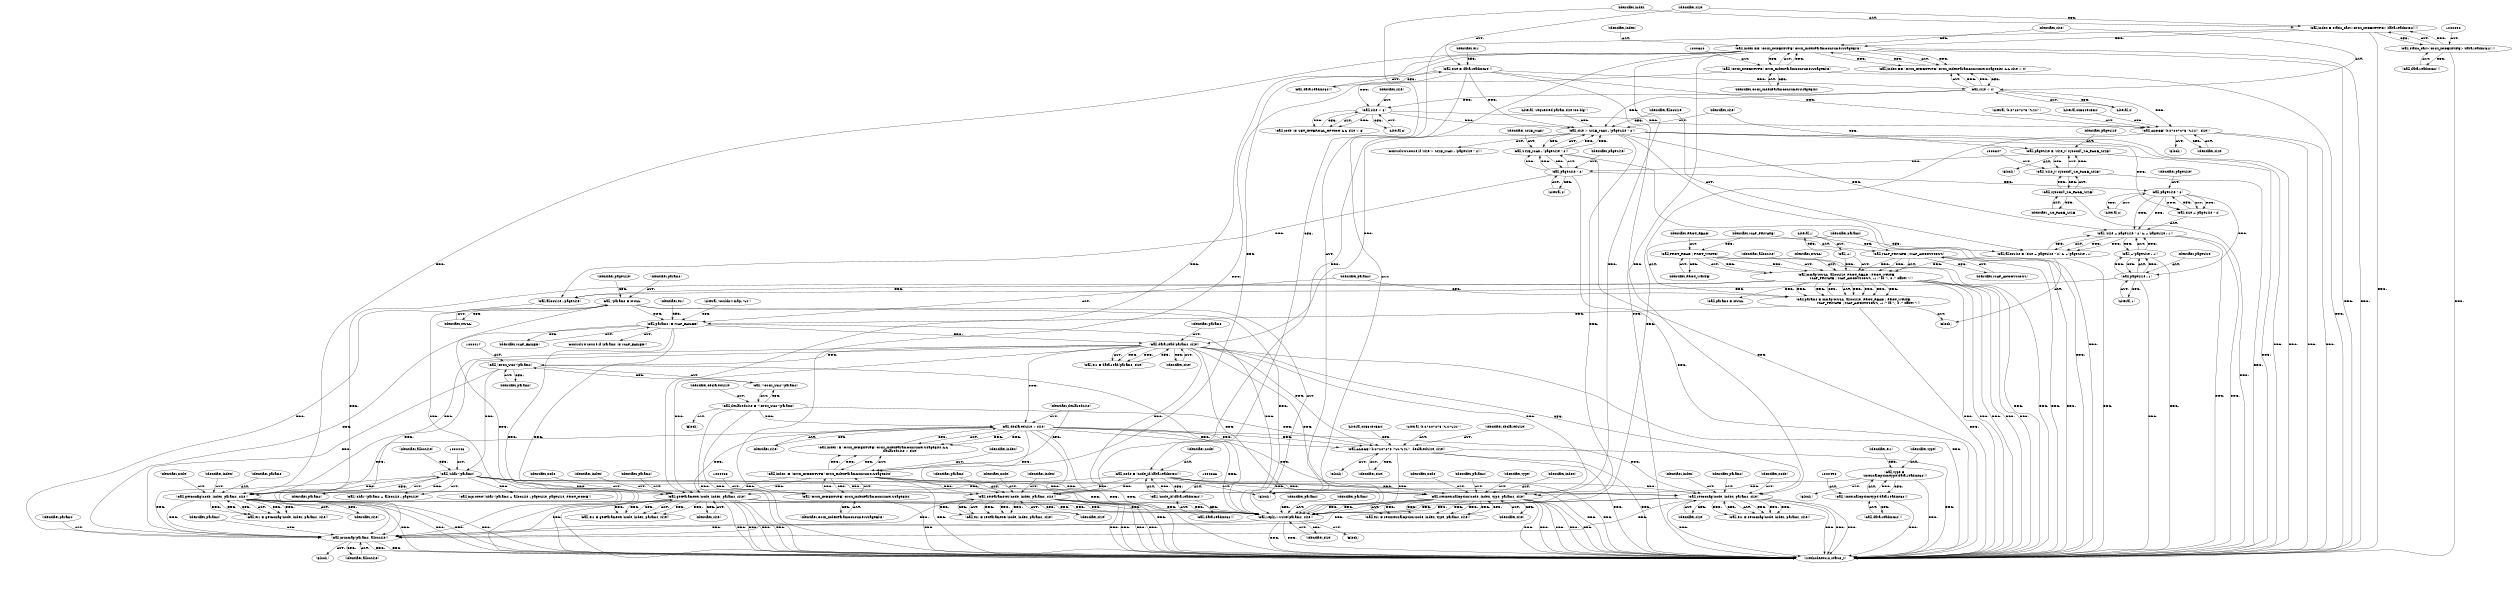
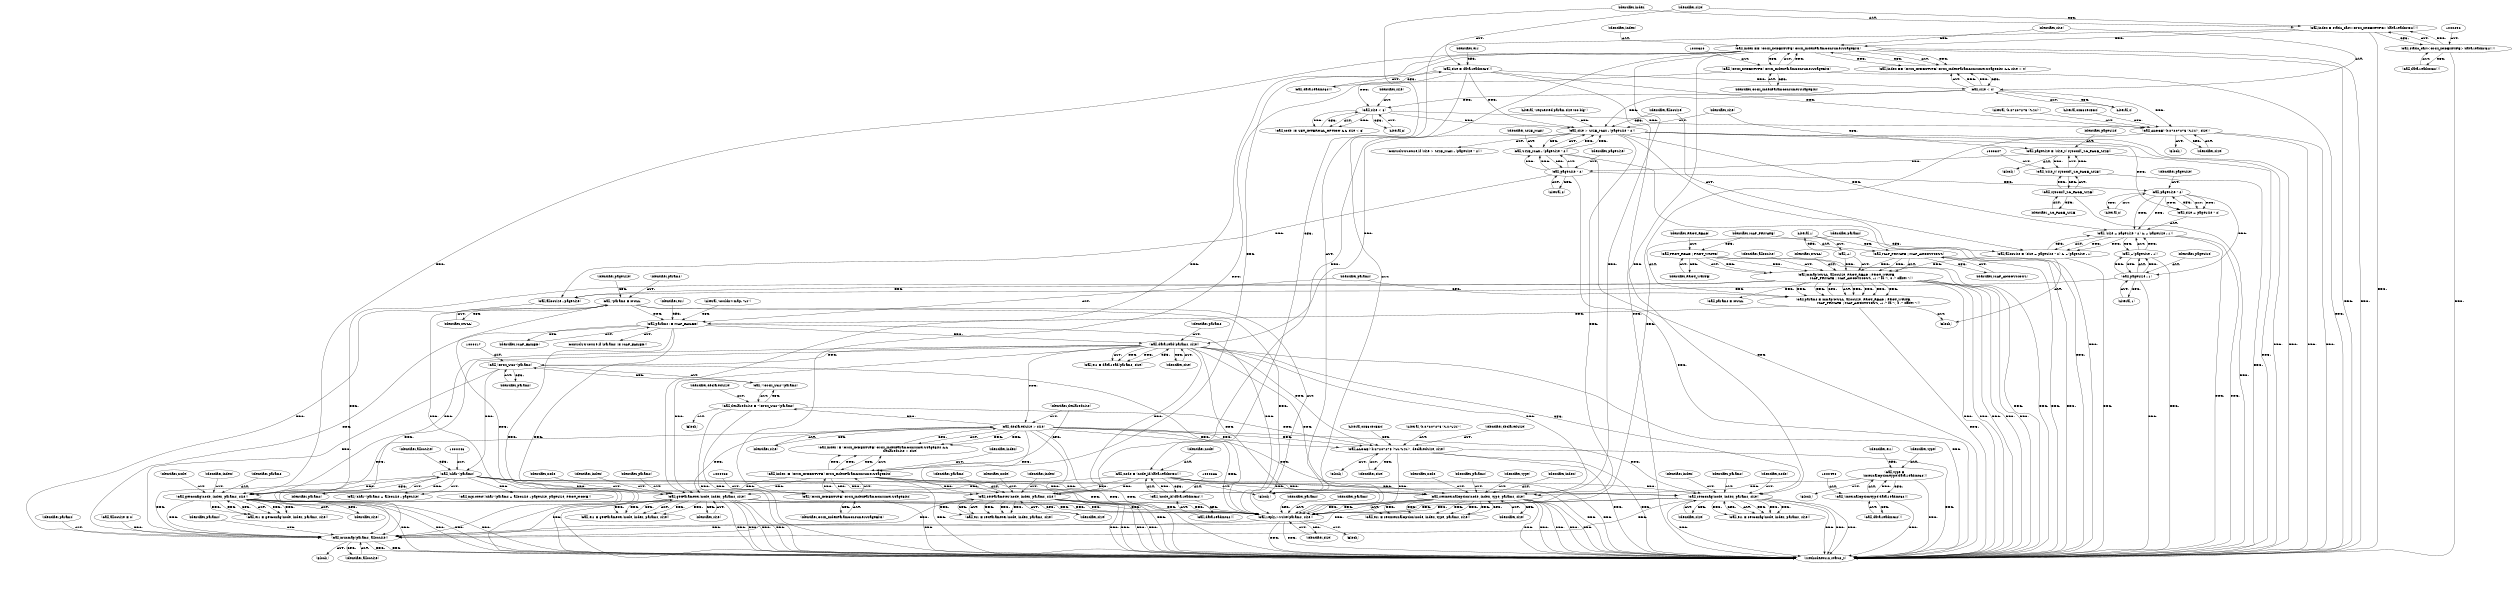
edge "(Call,pageSize = (size_t) sysconf(_SC_PAGE_SIZE))" -> "(Call,(size_t) sysconf(_SC_PAGE_SIZE))": label "CFG: " -> "DDG: "
edge "(Call,declaredSize = *(OMX_U32*)params)" -> "(Call,declaredSize > size)": reversed
node "(Call,allocSize = 0)": added
